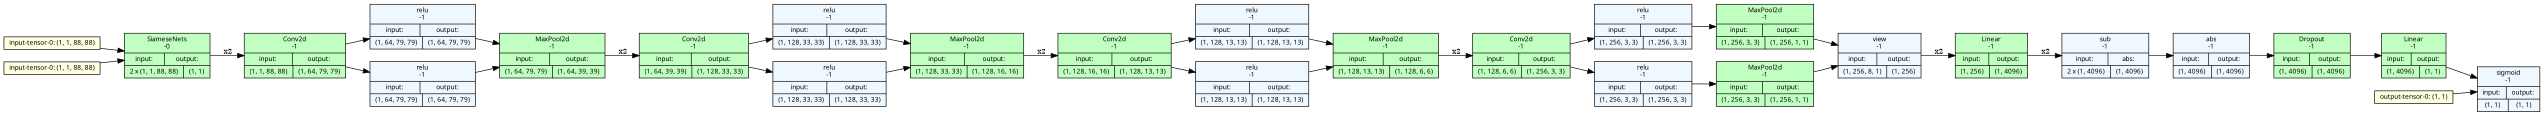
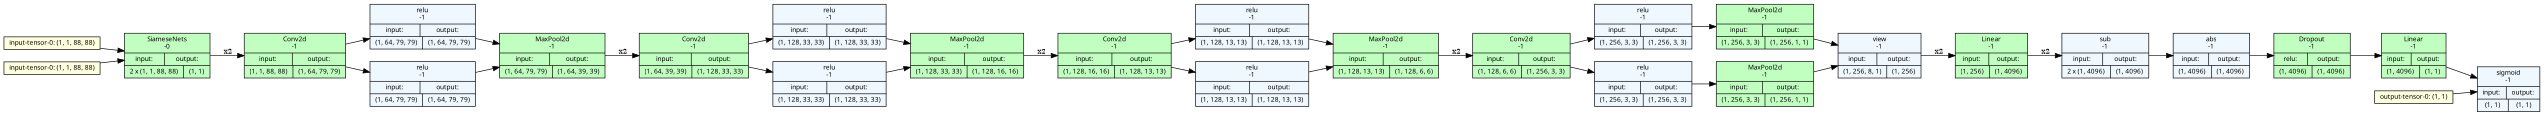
node "sub": text "abs:" -> "output:"
node "Dropout": text "input:" -> "relu:"
